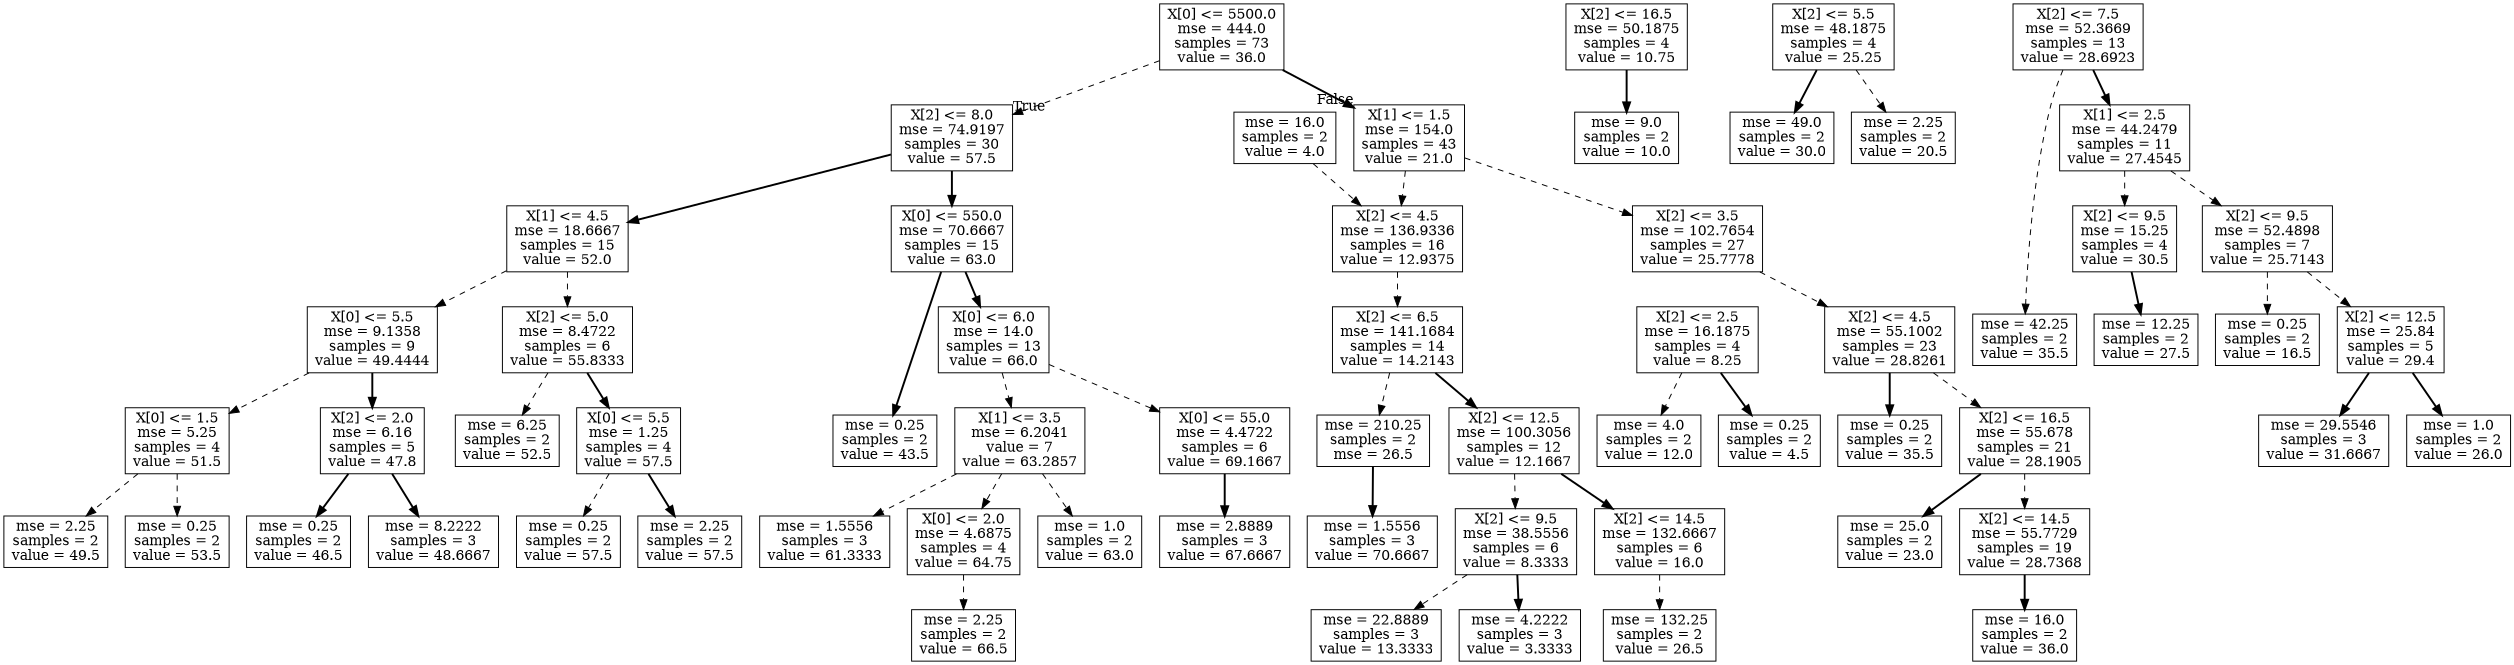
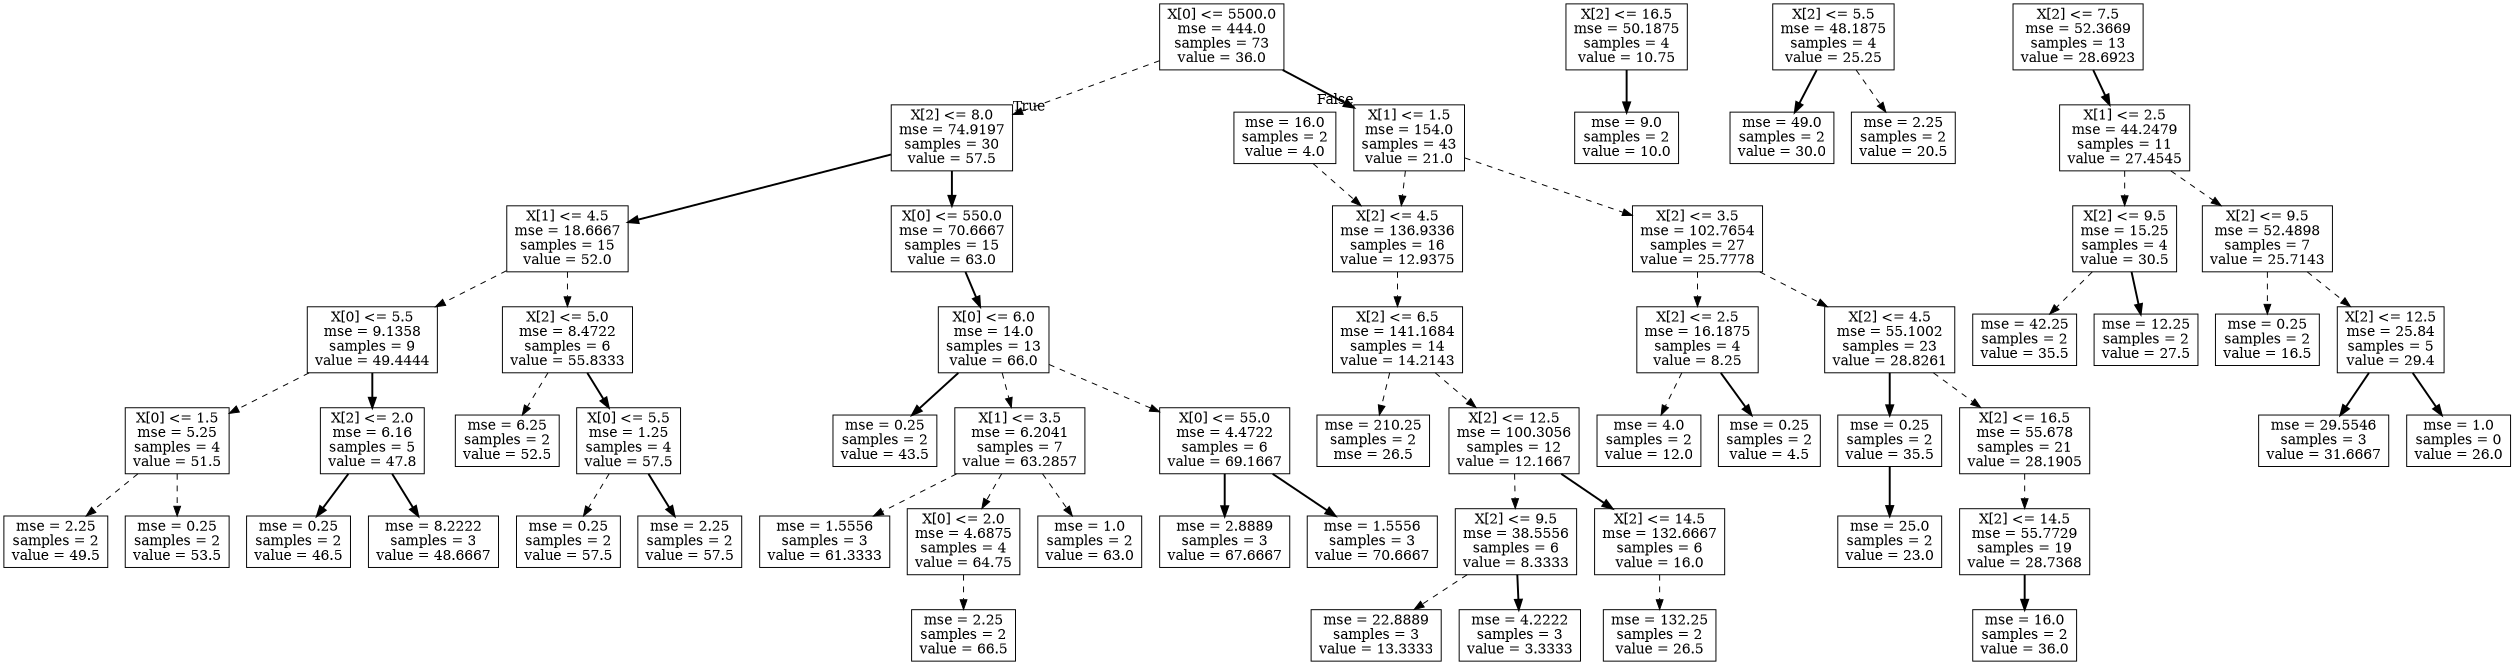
edge "X[2] <= 7.5 mse = 52.3669 samples = 13 value = 28.6923" -> "mse = 42.25 samples = 2 value = 35.5": now "X[2] <= 9.5 mse = 15.25 samples = 4 value = 30.5" -> "mse = 42.25 samples = 2 value = 35.5"
edge "X[2] <= 3.5 mse = 102.7654 samples = 27 value = 25.7778" -> "X[2] <= 2.5 mse = 16.1875 samples = 4 value = 8.25": added
edge "X[0] <= 550.0 mse = 70.6667 samples = 15 value = 63.0" -> "mse = 0.25 samples = 2 value = 43.5": now "X[0] <= 6.0 mse = 14.0 samples = 13 value = 66.0" -> "mse = 0.25 samples = 2 value = 43.5"
edge "X[2] <= 6.5 mse = 141.1684 samples = 14 value = 14.2143" -> "X[2] <= 12.5 mse = 100.3056 samples = 12 value = 12.1667": style bold -> dashed
node "X[1] <= 3.5 mse = 6.2041 value = 7 value = 63.2857": label "X[1] <= 3.5 mse = 6.2041 value = 7 value = 63.2857" -> "X[1] <= 3.5 mse = 6.2041 samples = 7 value = 63.2857"
node "mse = 1.0 samples = 2 value = 26.0": label "mse = 1.0 samples = 2 value = 26.0" -> "mse = 1.0 samples = 0 value = 26.0"
edge "mse = 210.25 samples = 2 mse = 26.5" -> "mse = 1.5556 samples = 3 value = 70.6667": now "X[0] <= 55.0 mse = 4.4722 samples = 6 value = 69.1667" -> "mse = 1.5556 samples = 3 value = 70.6667"
edge "X[2] <= 16.5 mse = 55.678 samples = 21 value = 28.1905" -> "mse = 25.0 samples = 2 value = 23.0": now "mse = 0.25 samples = 2 value = 35.5" -> "mse = 25.0 samples = 2 value = 23.0"
